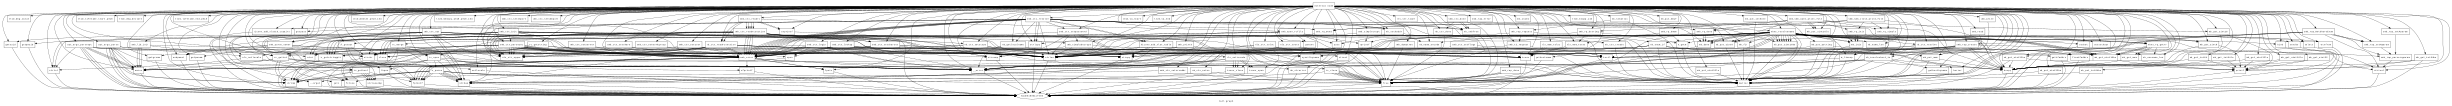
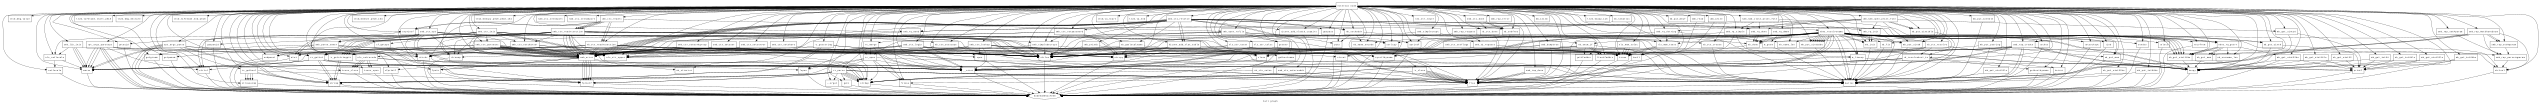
edge "smb_simplecrypt" -> "malloc": now "smb_simplecrypt" -> "nls_mem_toext"
edge "nb_strerror" -> "Node0x8051cfe00": now "strcmp" -> "Node0x8051cfe00"
